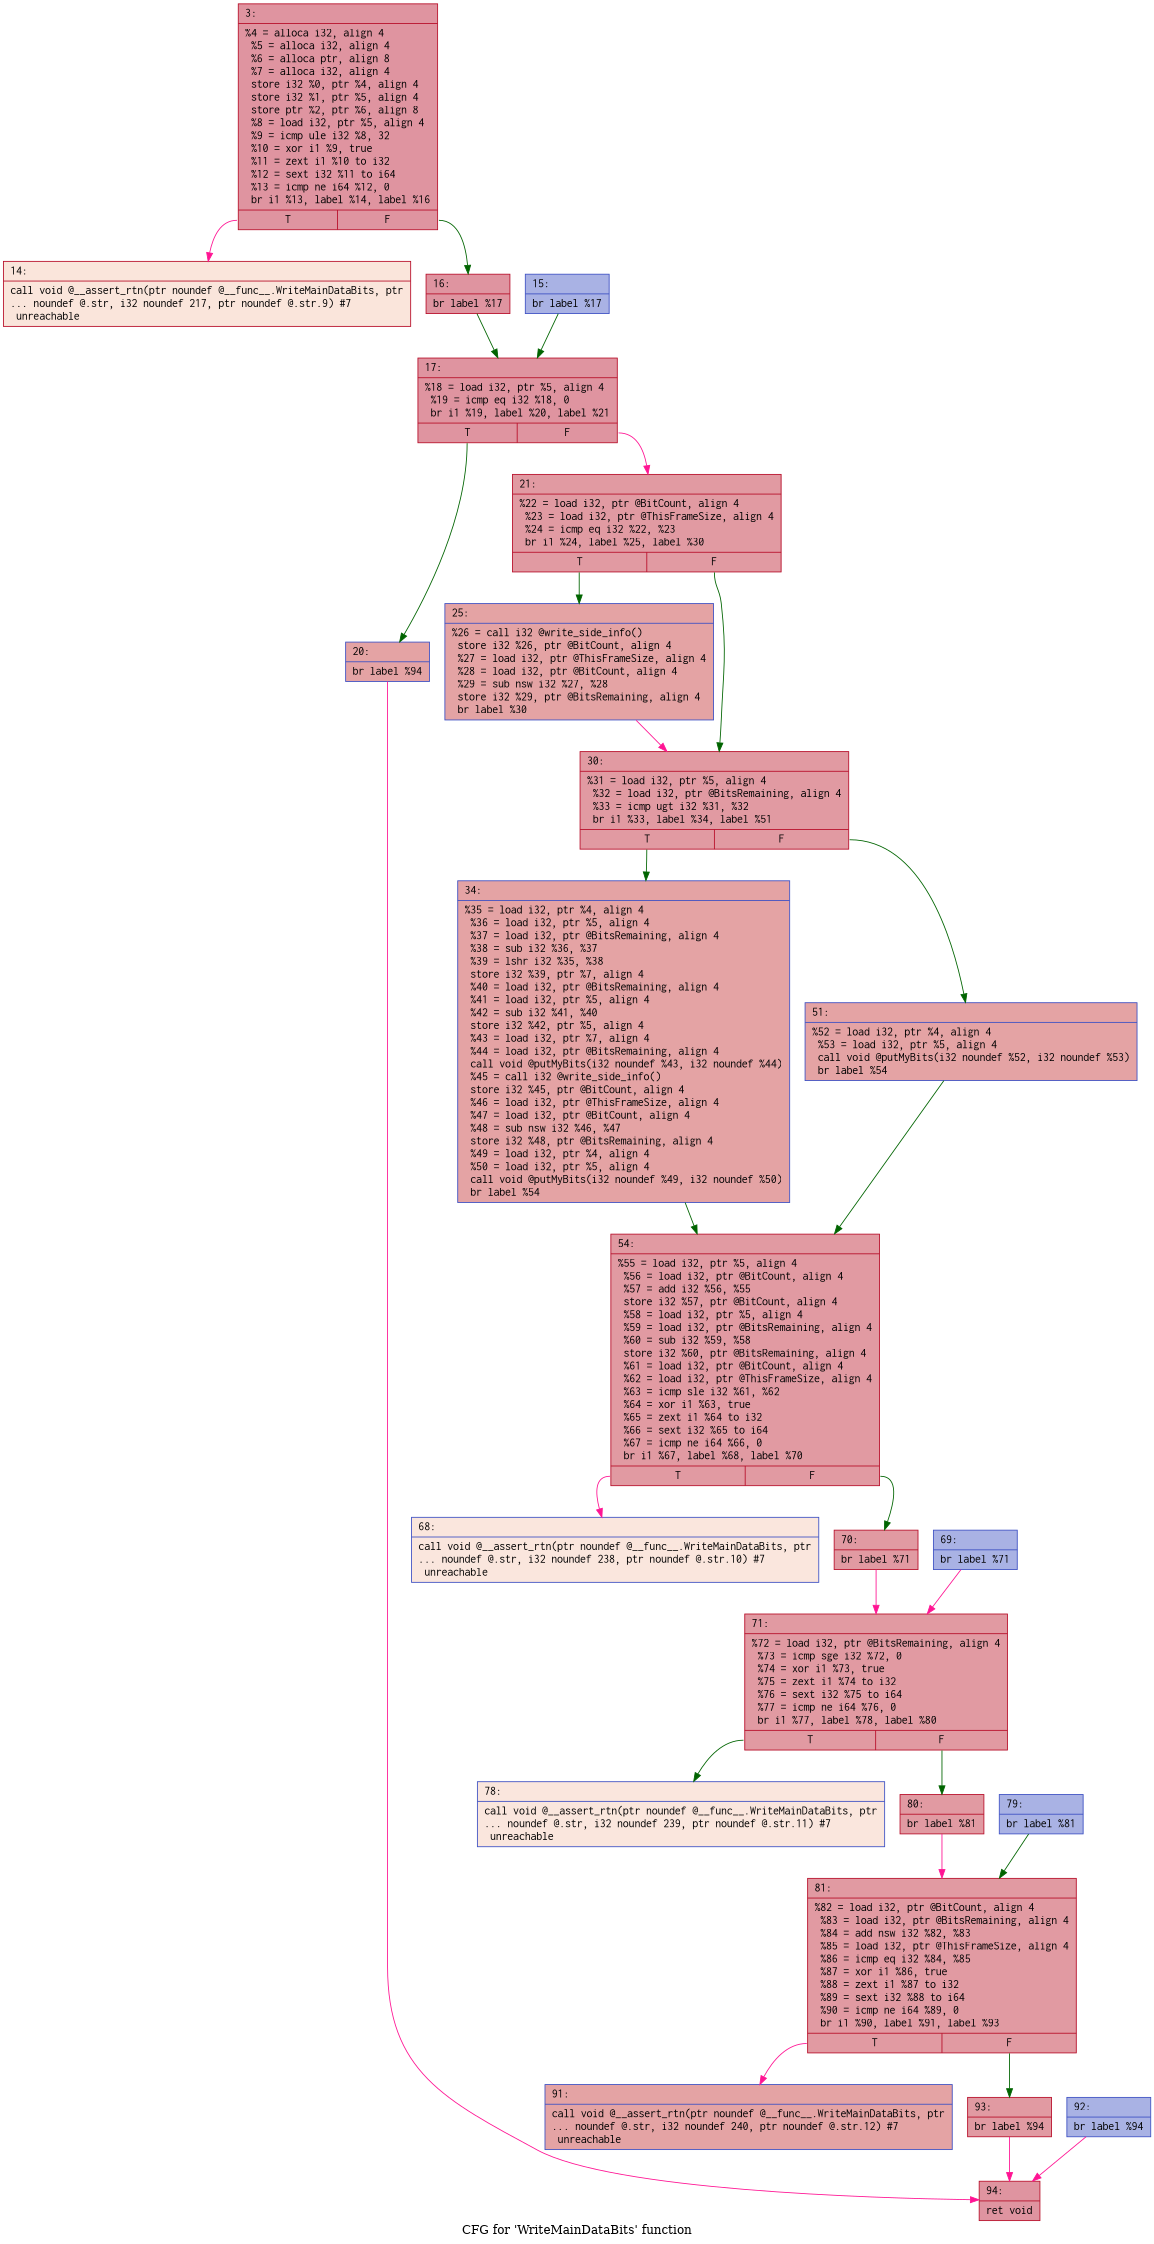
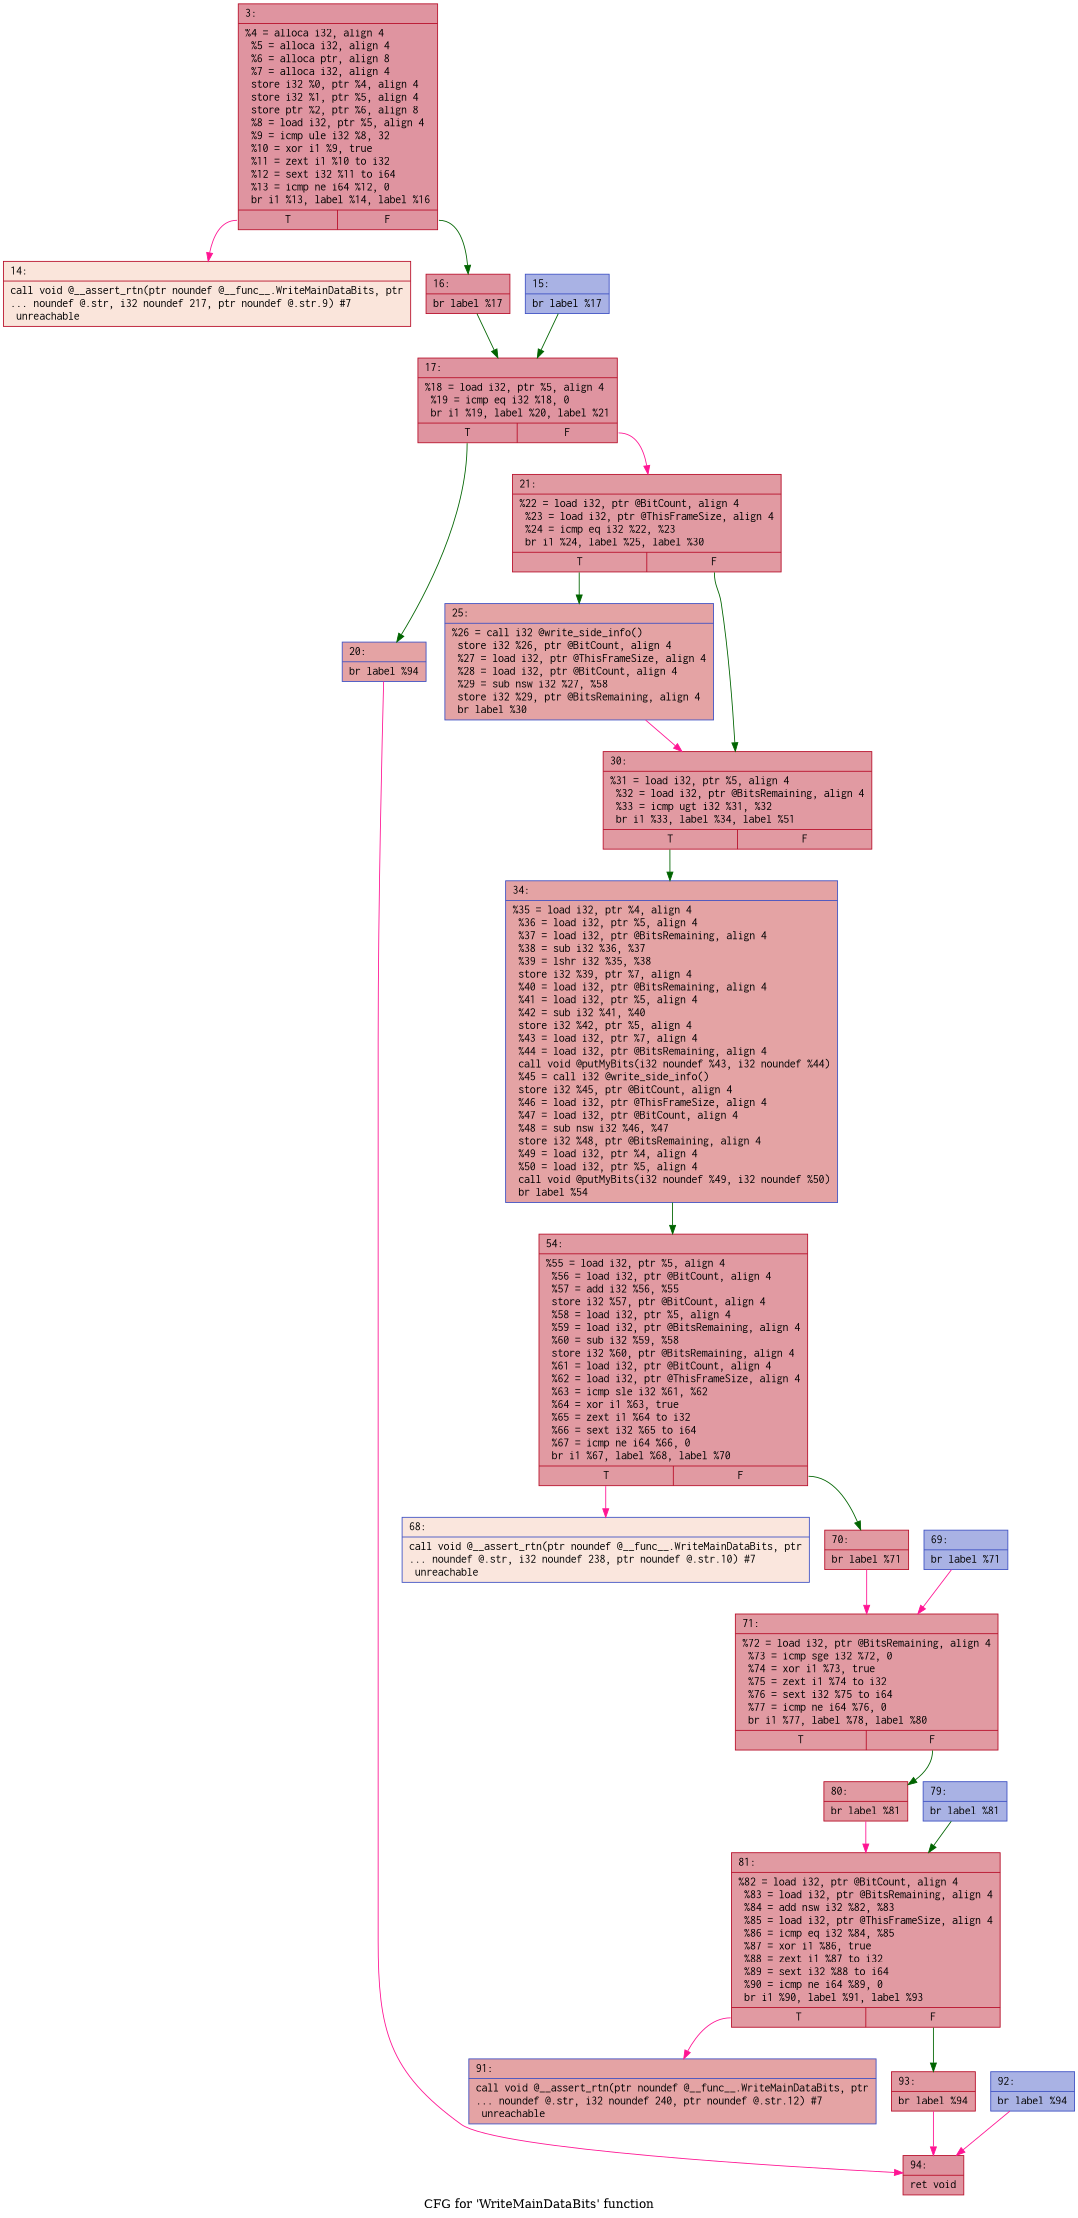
node "25:": text "%29 = sub nsw i32 %27, %28" -> "%29 = sub nsw i32 %27, %58"
node "51:": removed
node "78:": removed
